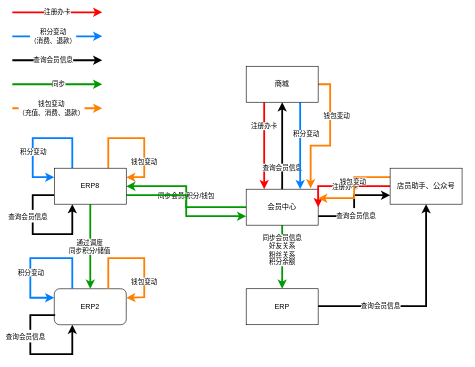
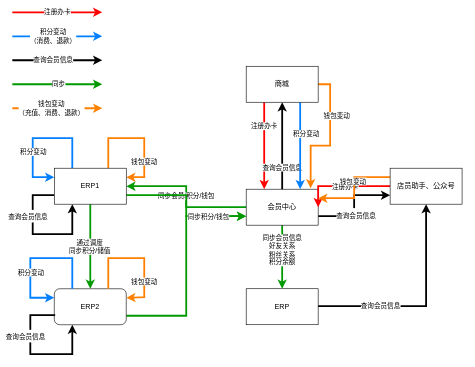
node "ERP8": label "ERP8" -> "ERP1"
edge "ERP2" -> "会员中心": added, label "同步积分/钱包"
